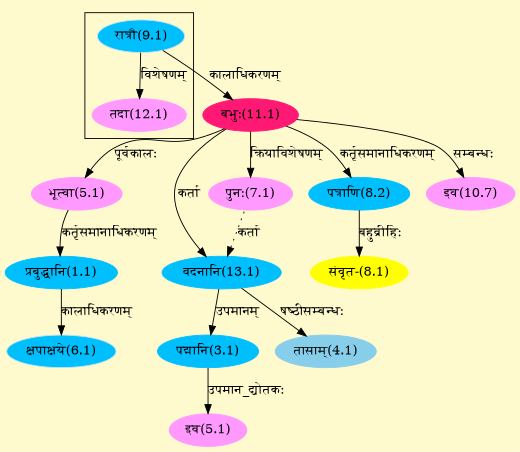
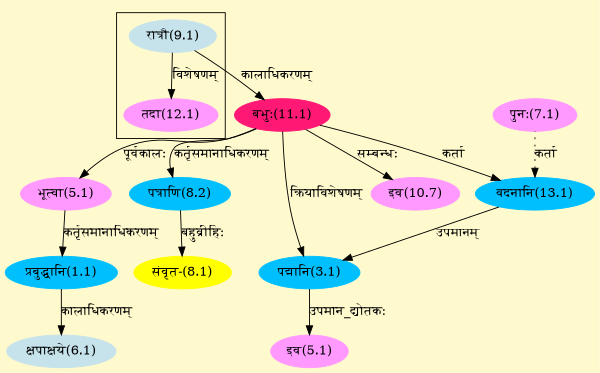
node "रात्रौ(9.1)": fillcolor #00bfff -> #c6e2eb
edge "बभुः(11.1)" -> "पुनः(7.1)": now "बभुः(11.1)" -> "पद्मानि(3.1)"
node "क्षपाक्षये(6.1)": fillcolor #00bfff -> #c6e2eb
node "तासाम्(4.1)": removed
